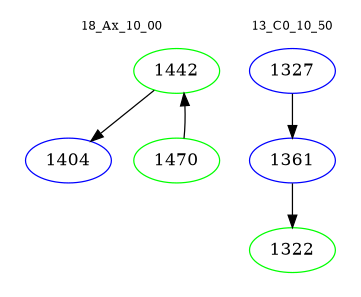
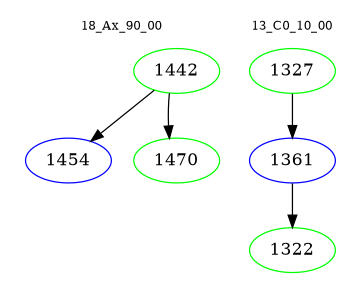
cluster "18_Ax_10_00": label "18_Ax_10_00" -> "18_Ax_90_00"
cluster "13_C0_10_50": label "13_C0_10_50" -> "13_C0_10_00"
node "1327": color blue -> green
edge "1470" -> "1442": reversed
node "1404": label "1404" -> "1454"
